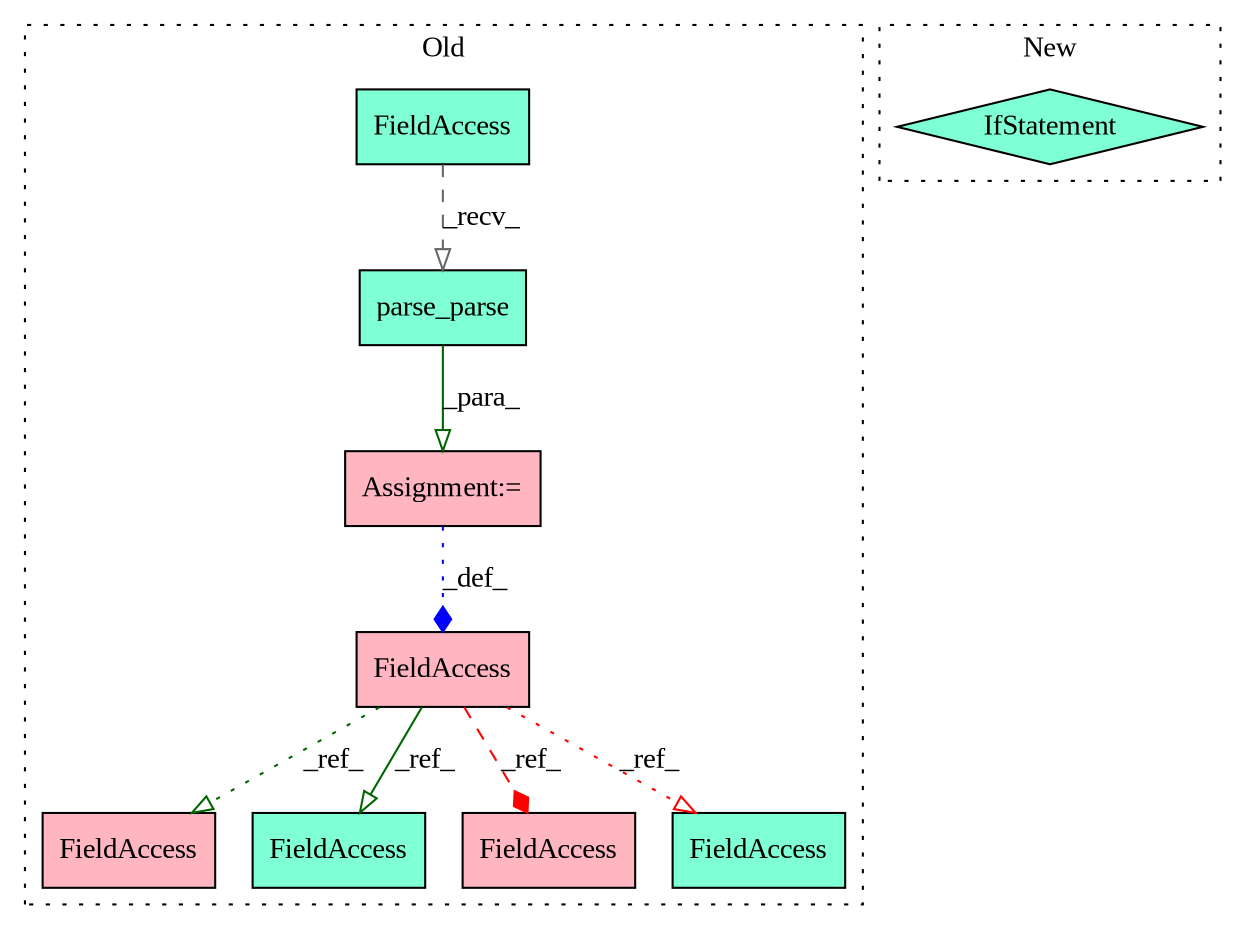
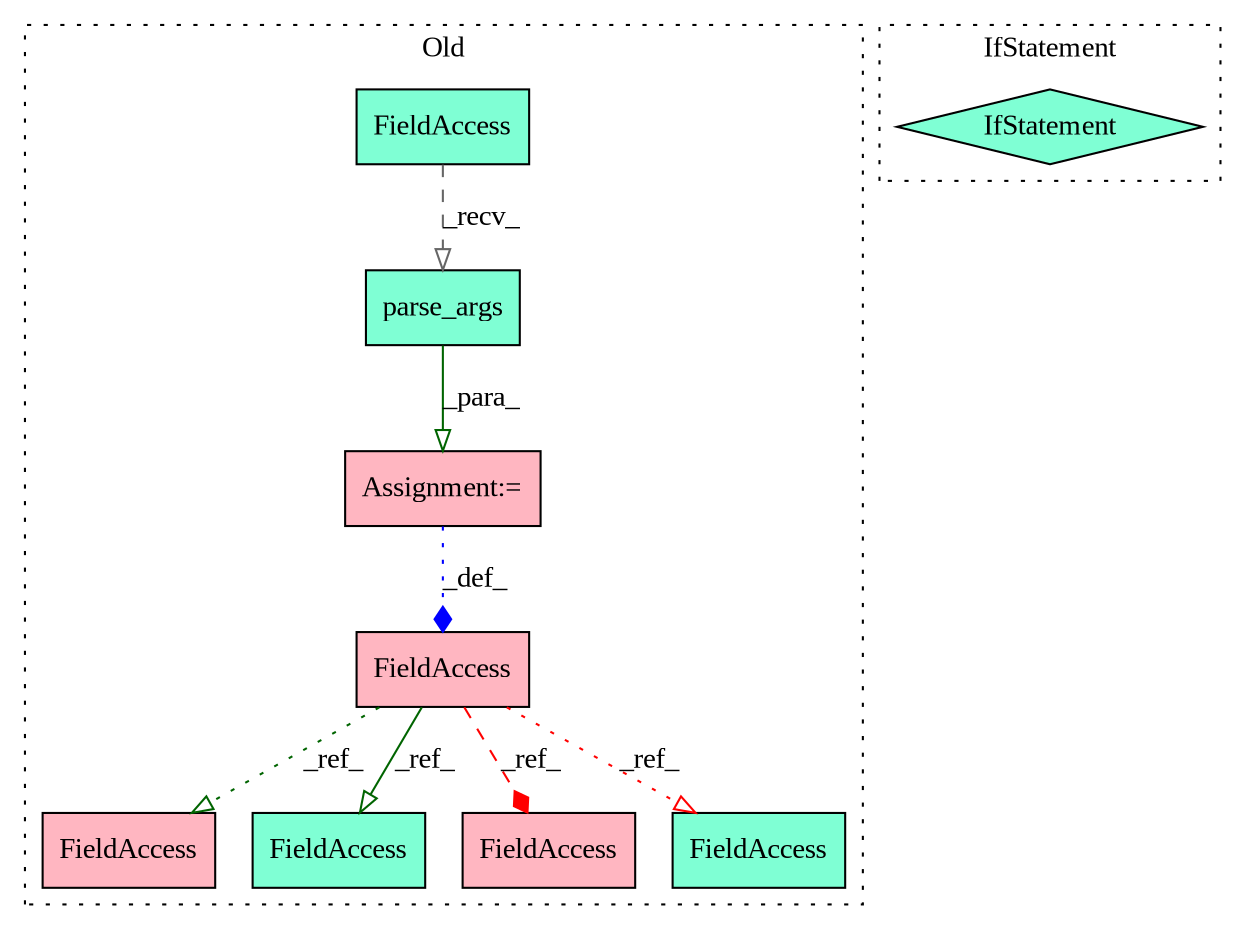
cluster "New": label "New" -> "IfStatement"
node "parse_parse": label "parse_parse" -> "parse_args"
